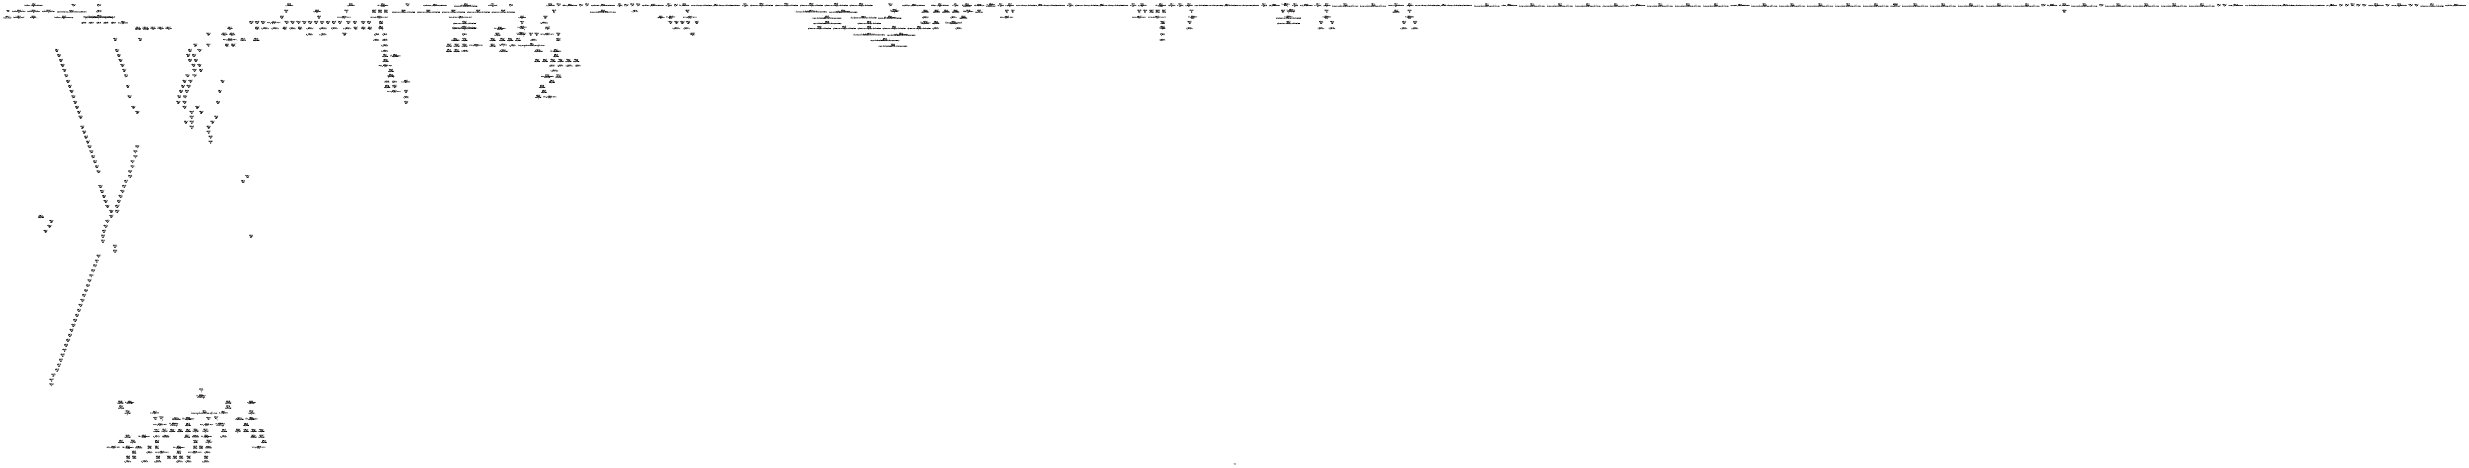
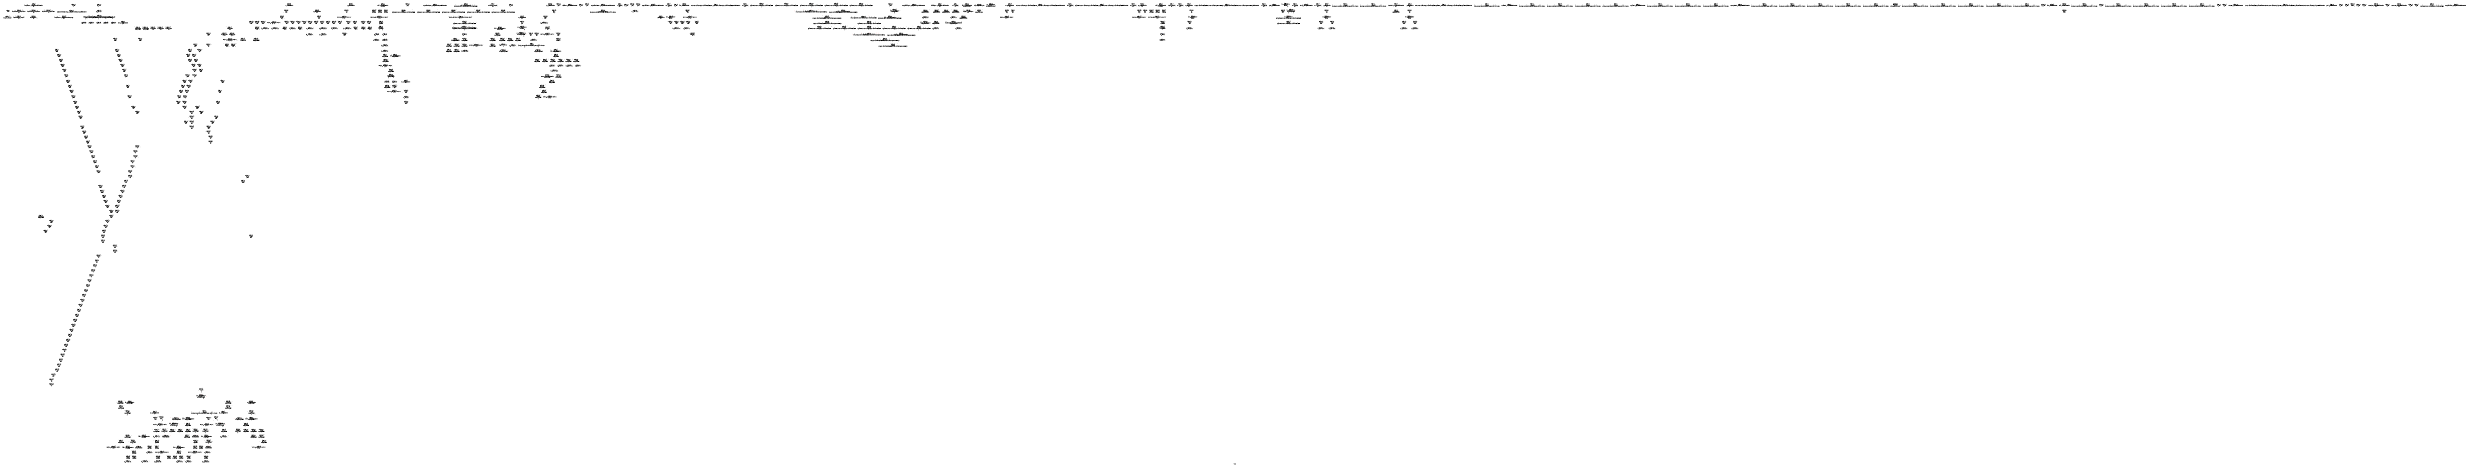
node "NodeID: 7": removed
